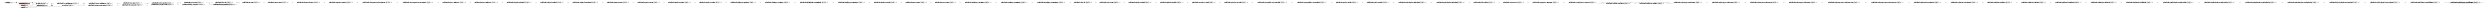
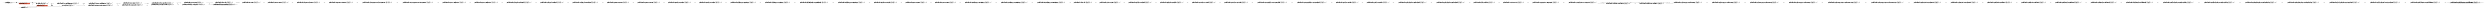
node "CmdNamespaces['1', '0', '0']": removed
node "PulsarAdmin admin@@@2@@@['0', '0', '1']": fillcolor lightgray -> tomato
